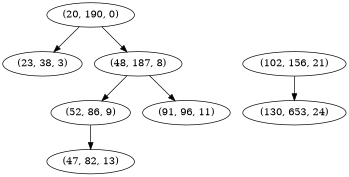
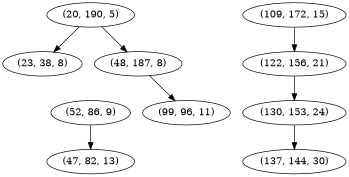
node "(20, 190, 0)": label "(20, 190, 0)" -> "(20, 190, 5)"
node "(109, 172, 15)": added
node "(23, 38, 3)": label "(23, 38, 3)" -> "(23, 38, 8)"
node "(102, 156, 21)": label "(102, 156, 21)" -> "(122, 156, 21)"
edge "(48, 187, 8)" -> "(52, 86, 9)": removed
node "(91, 96, 11)": label "(91, 96, 11)" -> "(99, 96, 11)"
node "(130, 653, 24)": label "(130, 653, 24)" -> "(130, 153, 24)"
node "(137, 144, 30)": added
